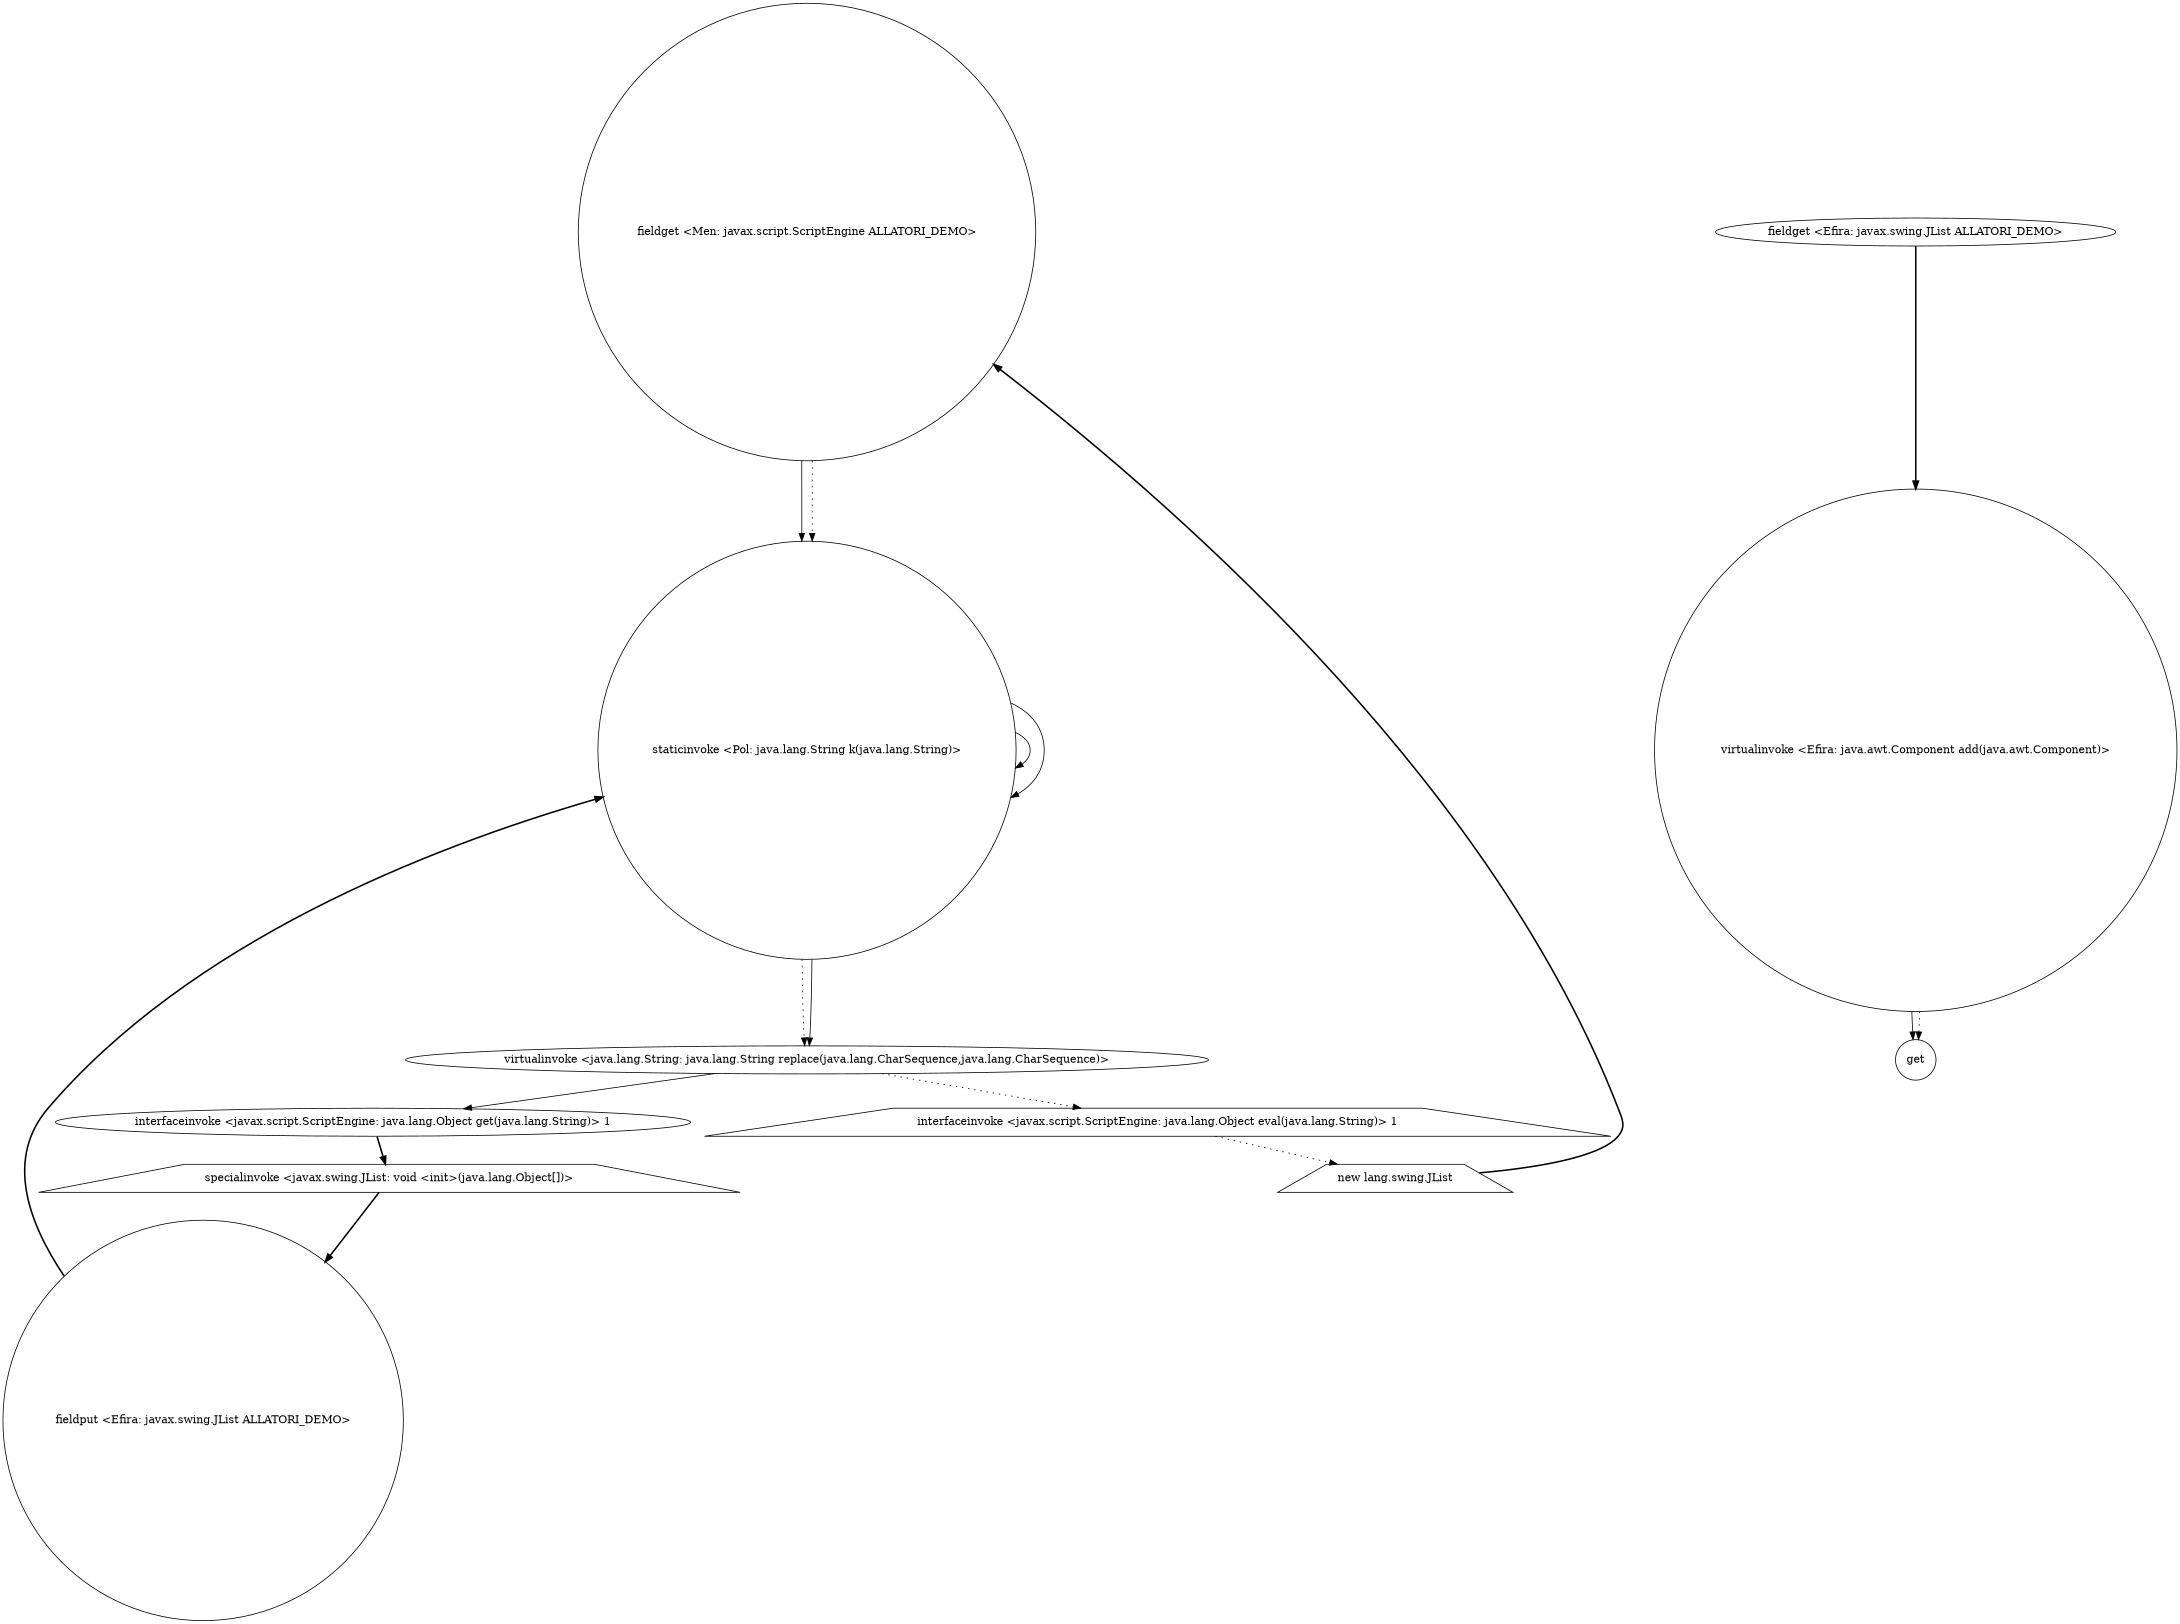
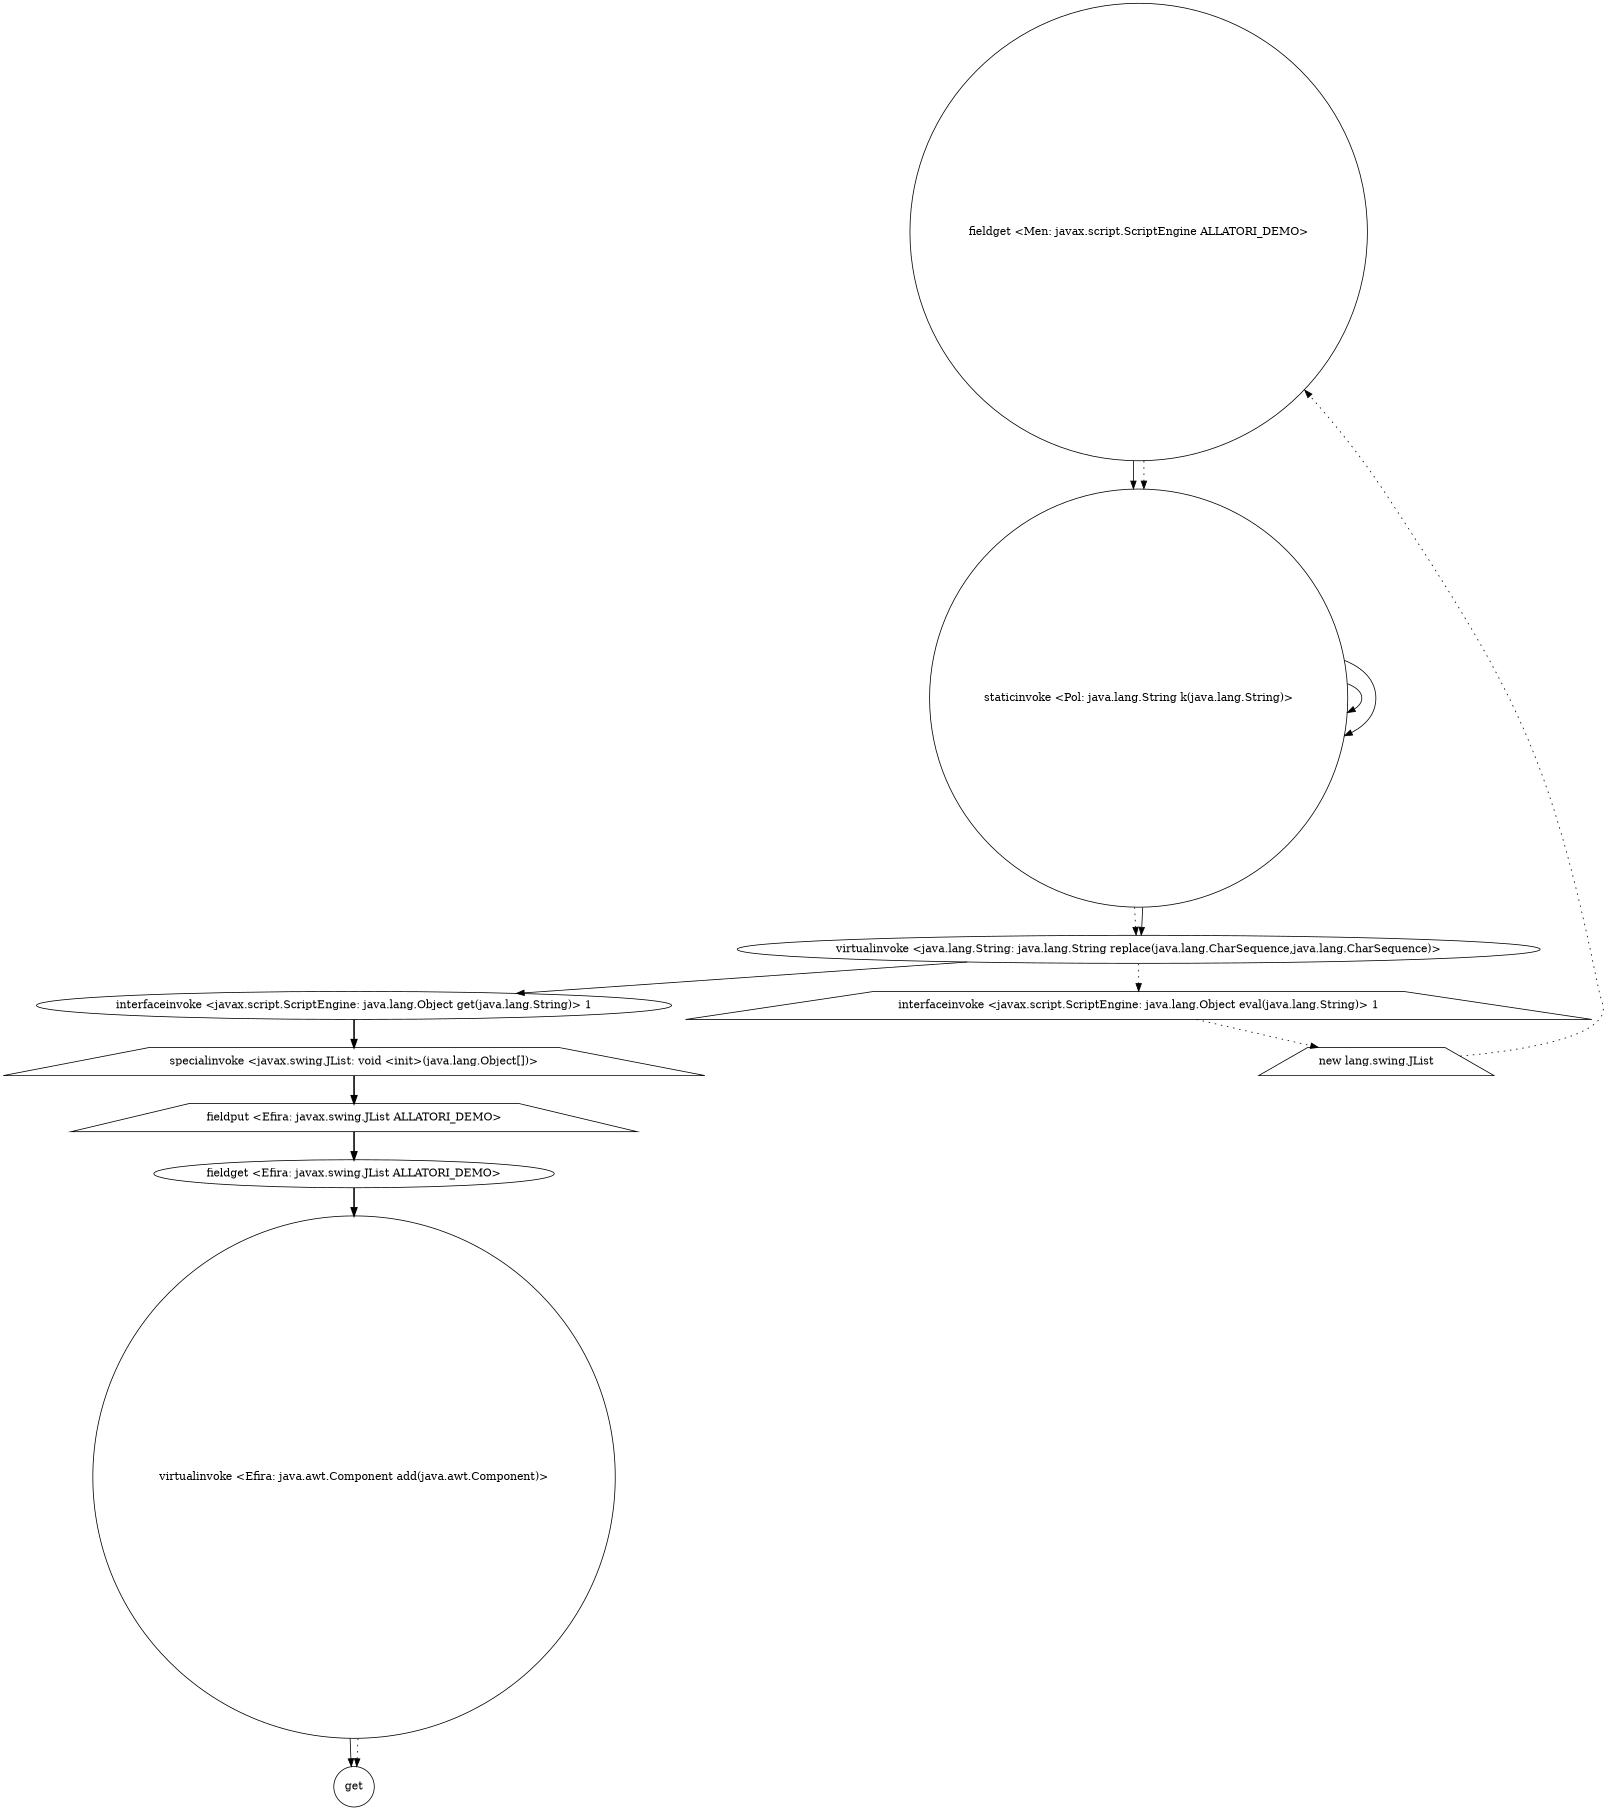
edge "new lang.swing.JList" -> "fieldget <Men: javax.script.ScriptEngine ALLATORI_DEMO>": style bold -> dotted
edge "fieldput <Efira: javax.swing.JList ALLATORI_DEMO>" -> "staticinvoke <Pol: java.lang.String k(java.lang.String)>": now "fieldput <Efira: javax.swing.JList ALLATORI_DEMO>" -> "fieldget <Efira: javax.swing.JList ALLATORI_DEMO>"
node "fieldput <Efira: javax.swing.JList ALLATORI_DEMO>": shape circle -> trapezium
